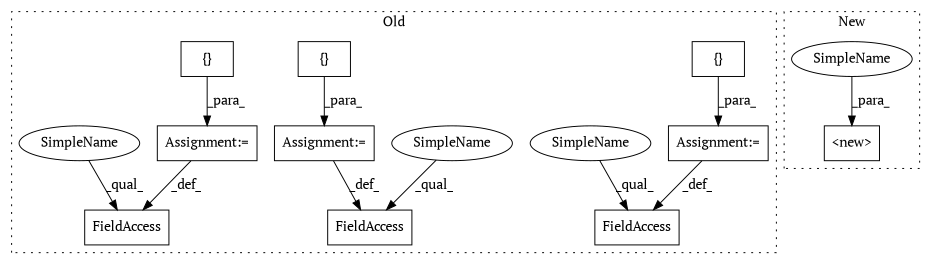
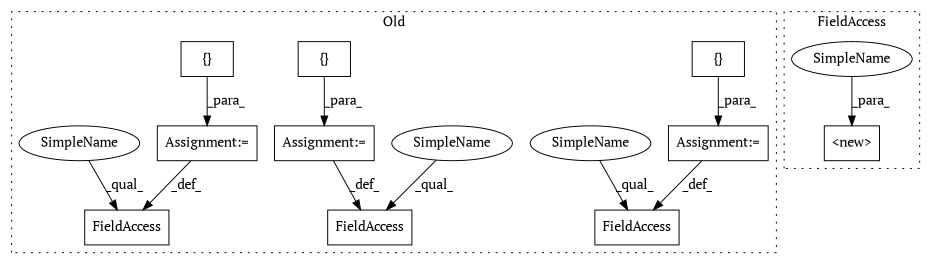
cluster "New": label "New" -> "FieldAccess"
